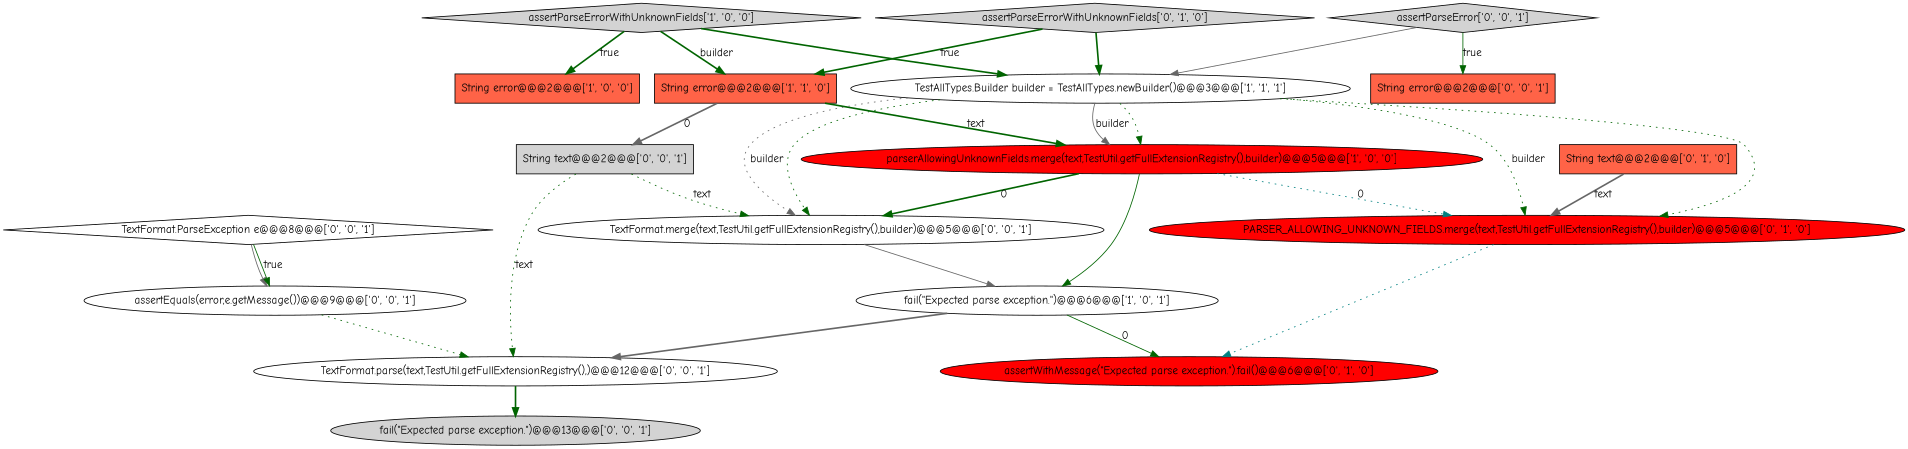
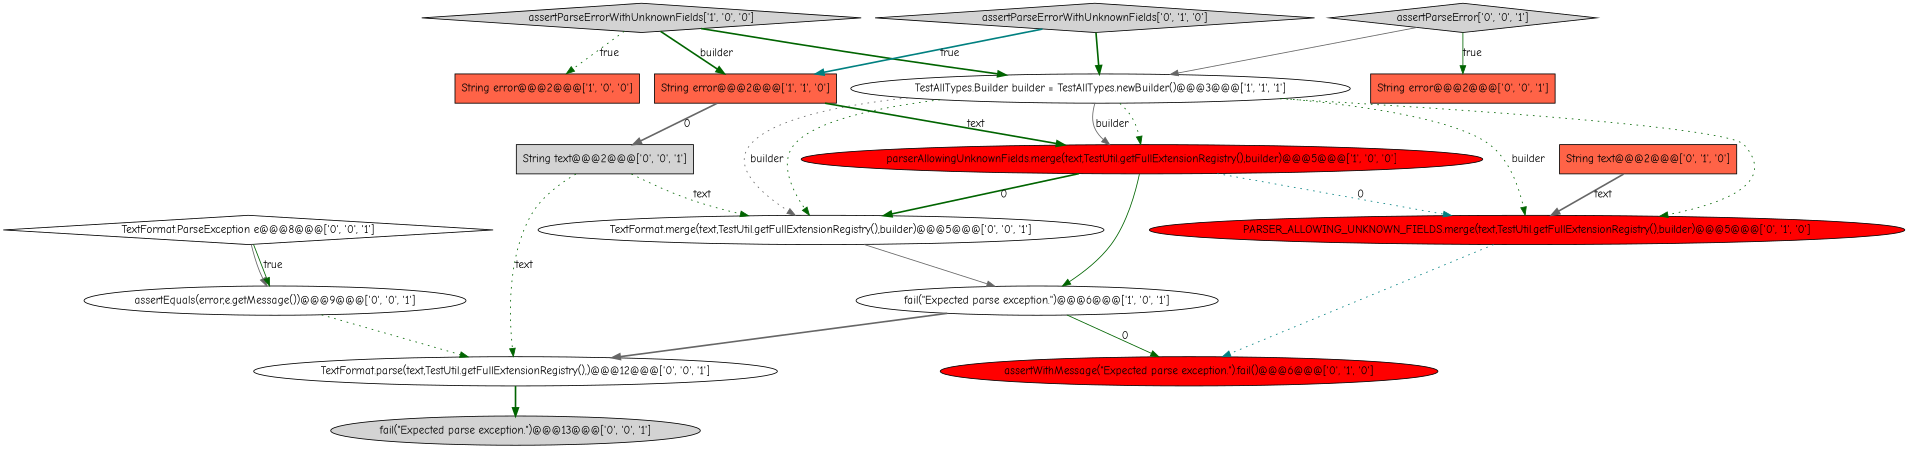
edge "assertParseErrorWithUnknownFields['1', '0', '0']" -> "String error@@@2@@@['1', '0', '0']": style bold -> dotted
edge "assertParseErrorWithUnknownFields['0', '1', '0']" -> "String error@@@2@@@['1', '1', '0']": color darkgreen -> teal
